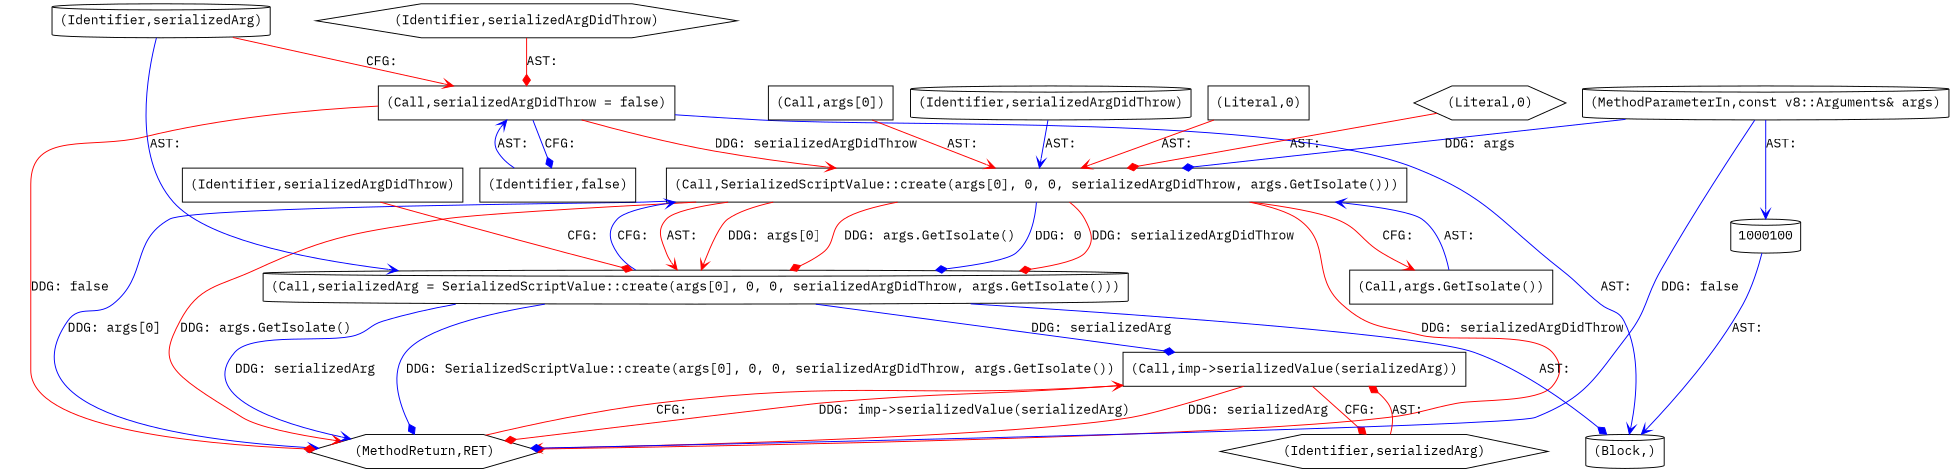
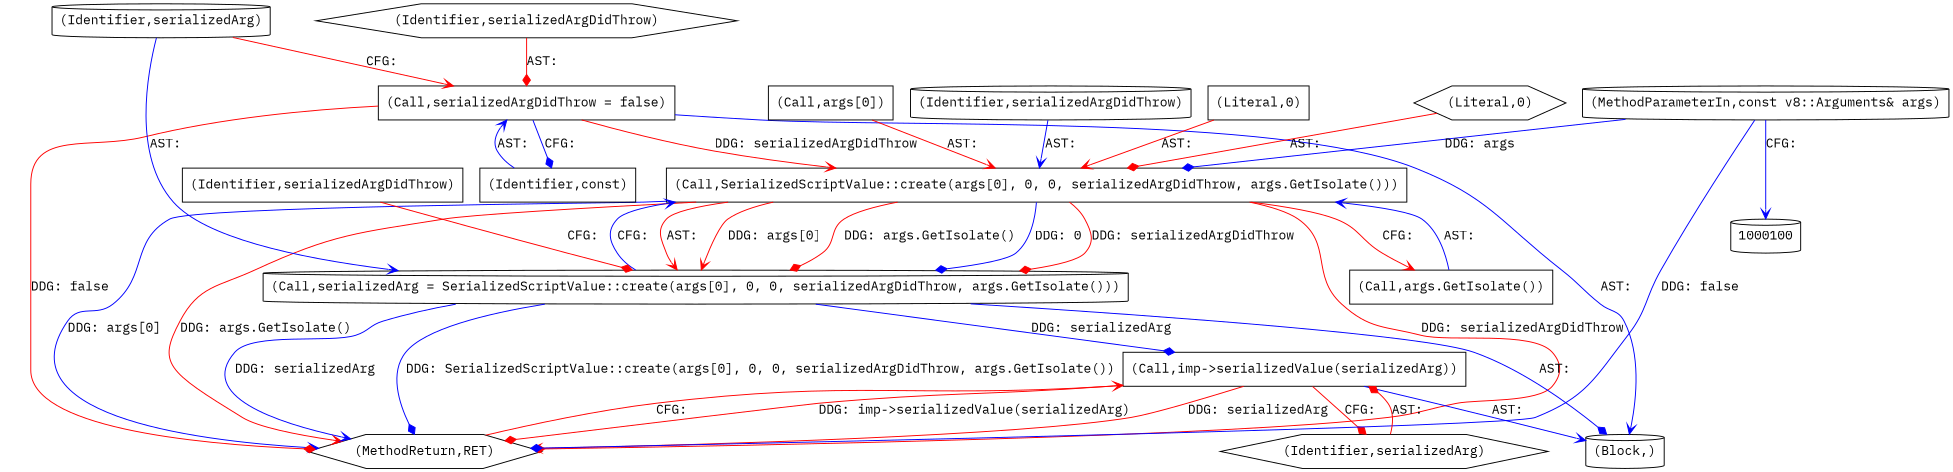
edge "(MethodParameterIn,const v8::Arguments& args)" -> "1000100": label "AST: " -> "CFG: "
node "(Identifier,false)": label "(Identifier,false)" -> "(Identifier,const)"
edge "1000100" -> "(Block,)": now "(Call,imp->serializedValue(serializedArg))" -> "(Block,)"
